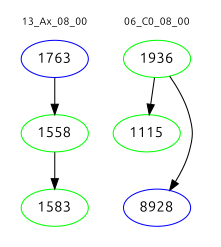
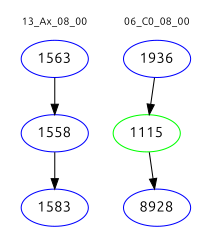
node "1763": label "1763" -> "1563"
node "1936": color green -> blue
edge "1936" -> "8928": now "1115" -> "8928"
node "1558": color green -> blue
node "1583": color green -> blue
